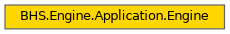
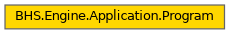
node "BHS.Engine.Application.Engine": label "BHS.Engine.Application.Engine" -> "BHS.Engine.Application.Program"
